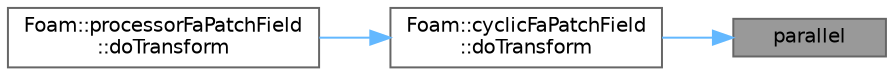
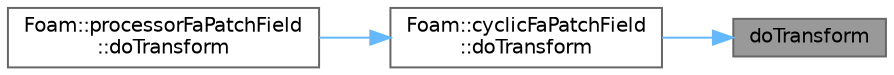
node "parallel": label "parallel" -> "doTransform"
